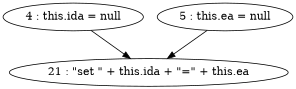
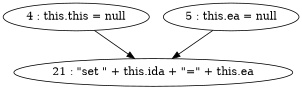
node "4 : this.ida = null": label "4 : this.ida = null" -> "4 : this.this = null"
